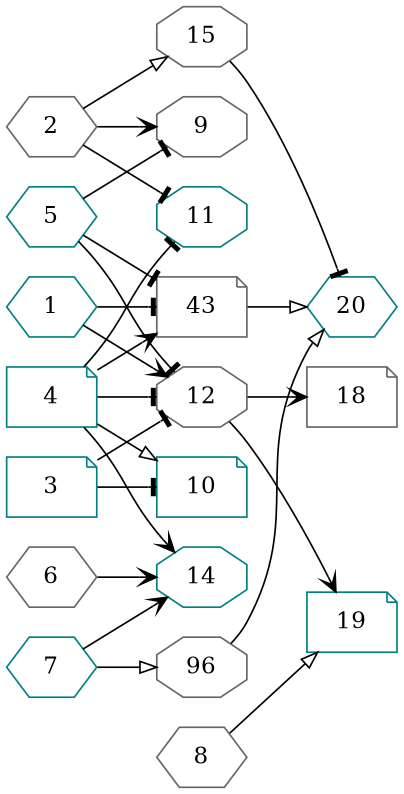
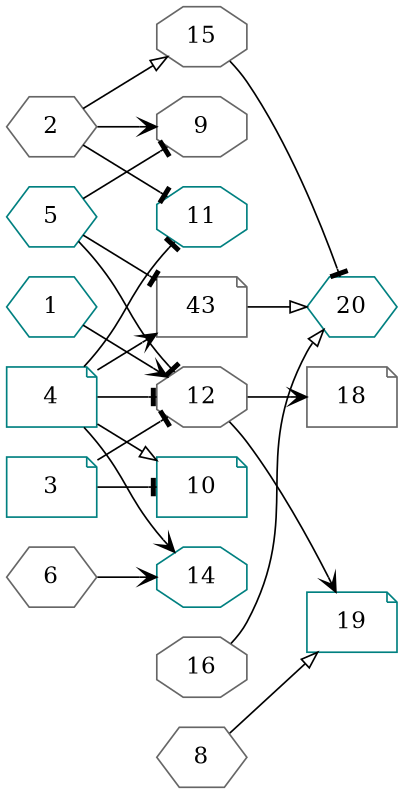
edge "1" -> "43": removed
node "7": removed
node "96": label "96" -> "16"
